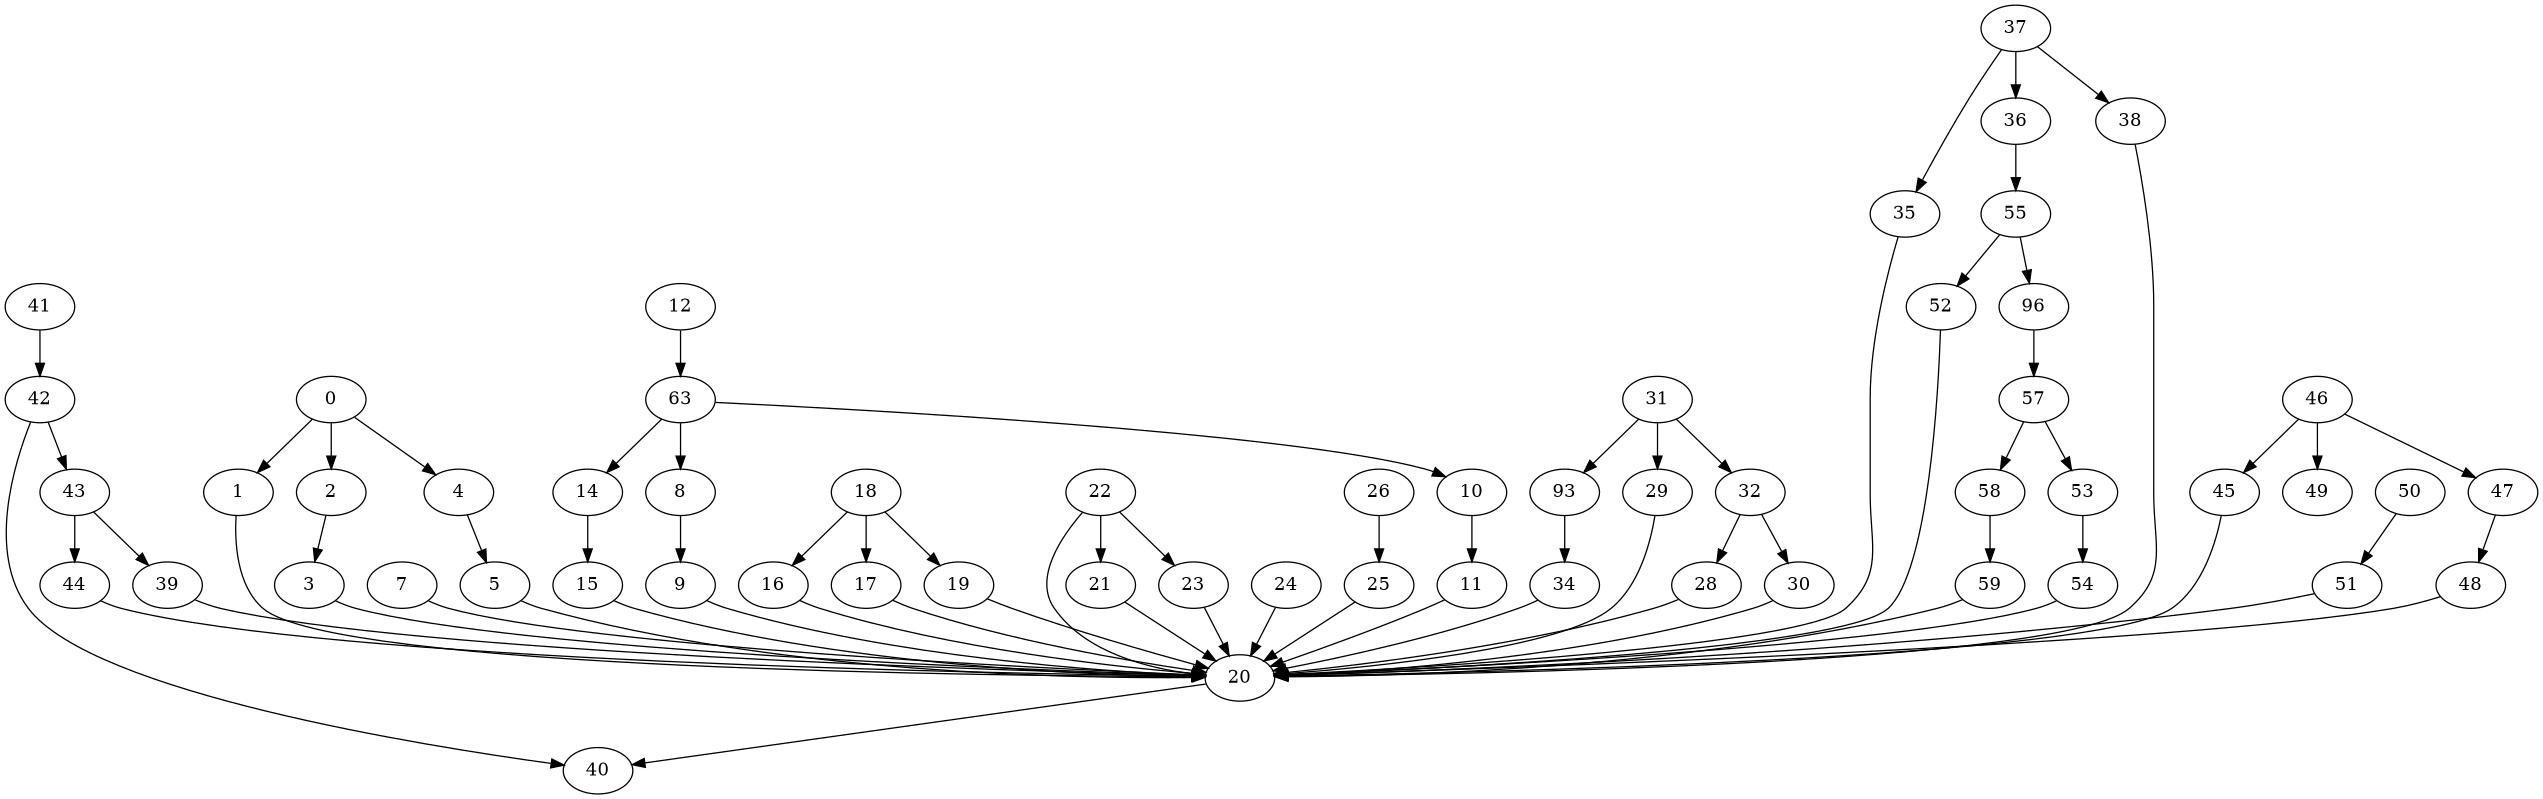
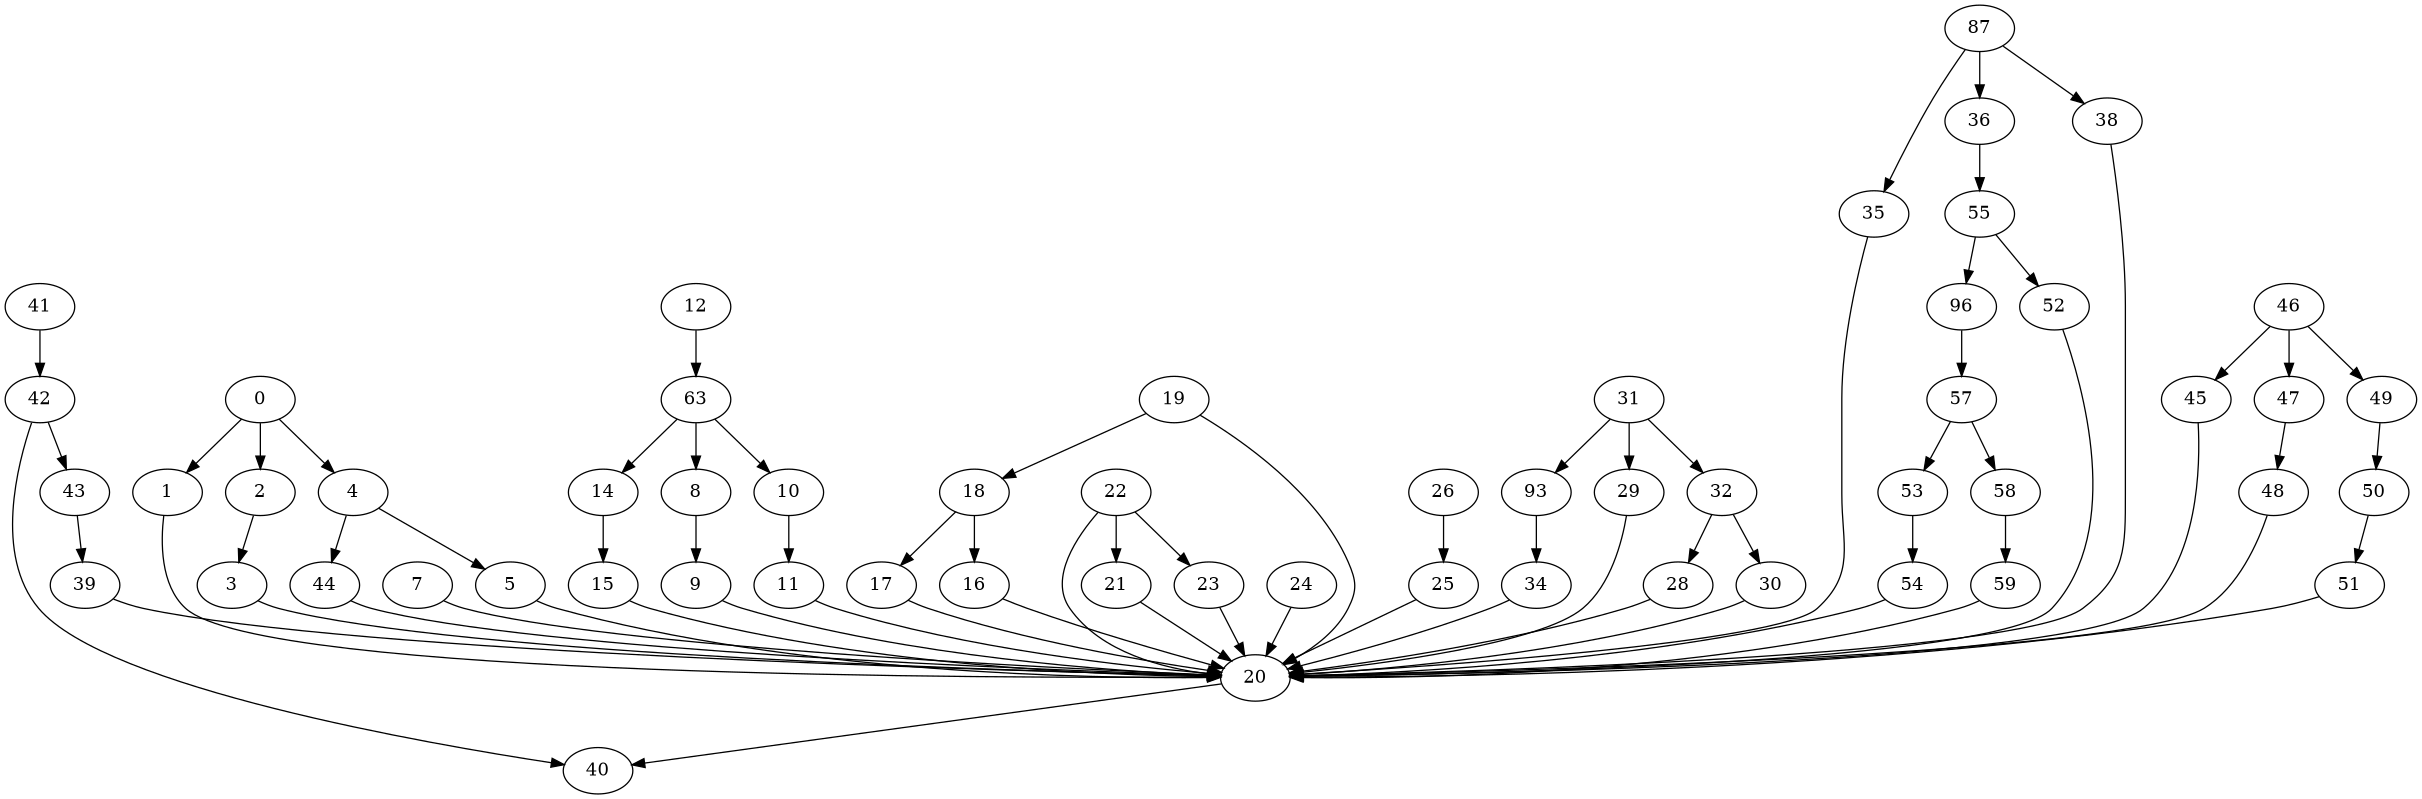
node "37": label "37" -> "87"
edge "49" -> "50": added
edge "43" -> "44": now "4" -> "44"
edge "18" -> "19": reversed
